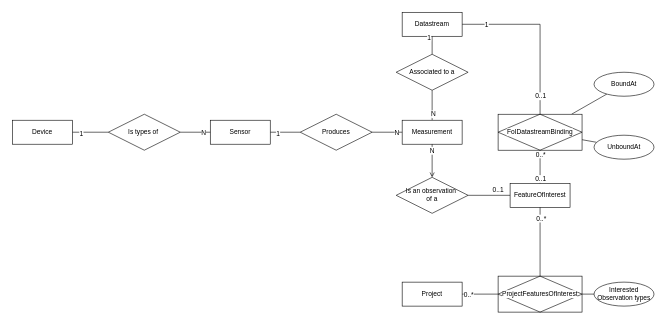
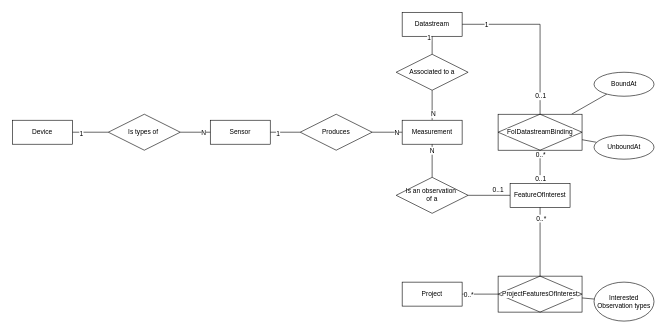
edge "Measurement" -> "Is an observation of a": arrowhead open -> none
node "Interested Observation types": size 60x24 -> 60x39
